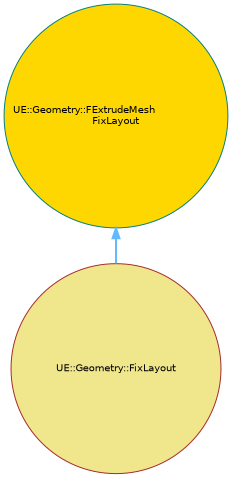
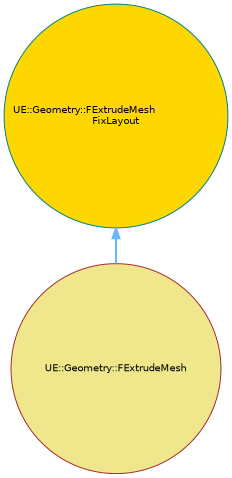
node "UE::Geometry::FixLayout": label "UE::Geometry::FixLayout" -> "UE::Geometry::FExtrudeMesh"
